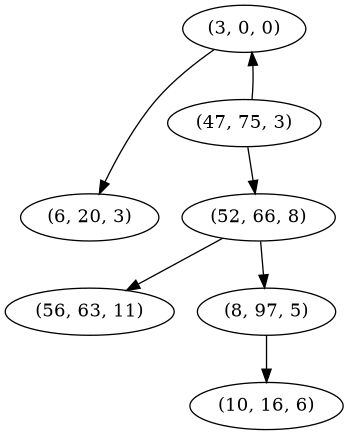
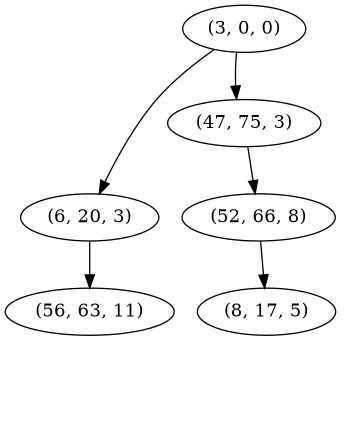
edge "(47, 75, 3)" -> "(3, 0, 0)": reversed
edge "(52, 66, 8)" -> "(56, 63, 11)": now "(6, 20, 3)" -> "(56, 63, 11)"
node "(8, 97, 5)": label "(8, 97, 5)" -> "(8, 17, 5)"
node "(10, 16, 6)": removed
